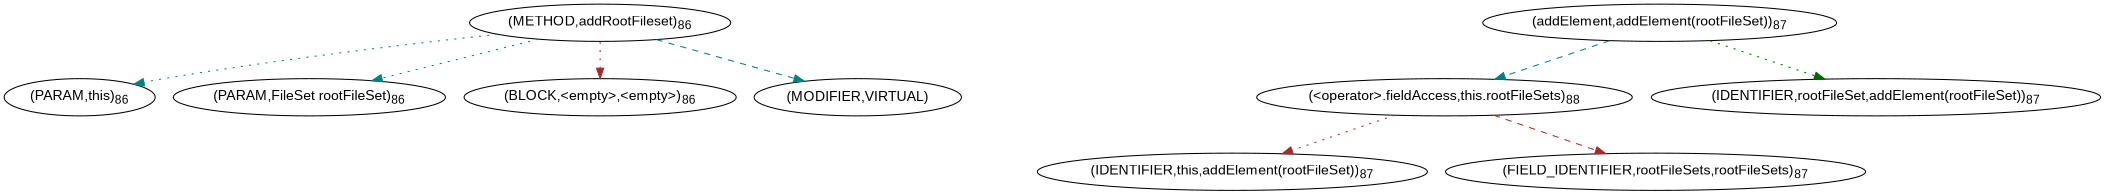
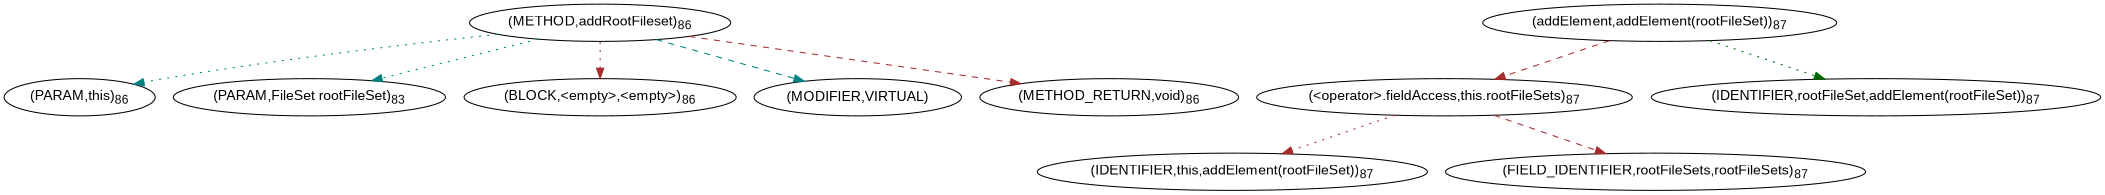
edge "(addElement,addElement(rootFileSet))" -> "(<operator>.fieldAccess,this.rootFileSets)": color teal -> brown
node "(PARAM,FileSet rootFileSet)": text "86" -> "83"
node "(<operator>.fieldAccess,this.rootFileSets)": text "88" -> "87"
node "(METHOD_RETURN,void)": added
